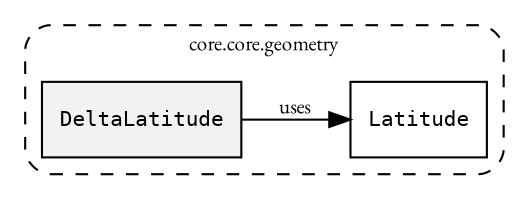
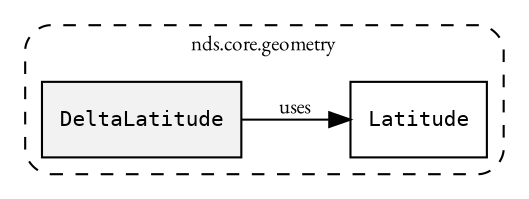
cluster "core.core.geometry": label "core.core.geometry" -> "nds.core.geometry"
